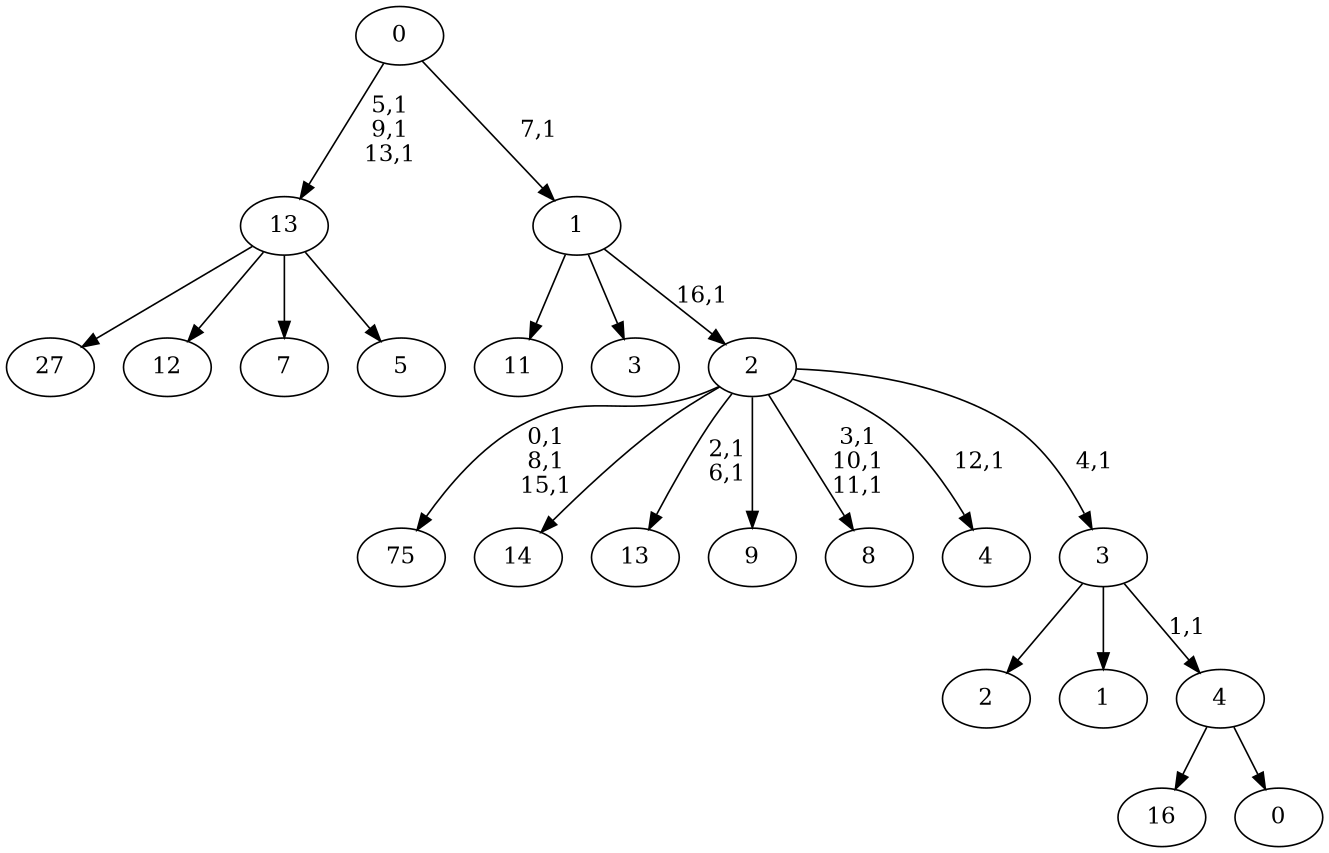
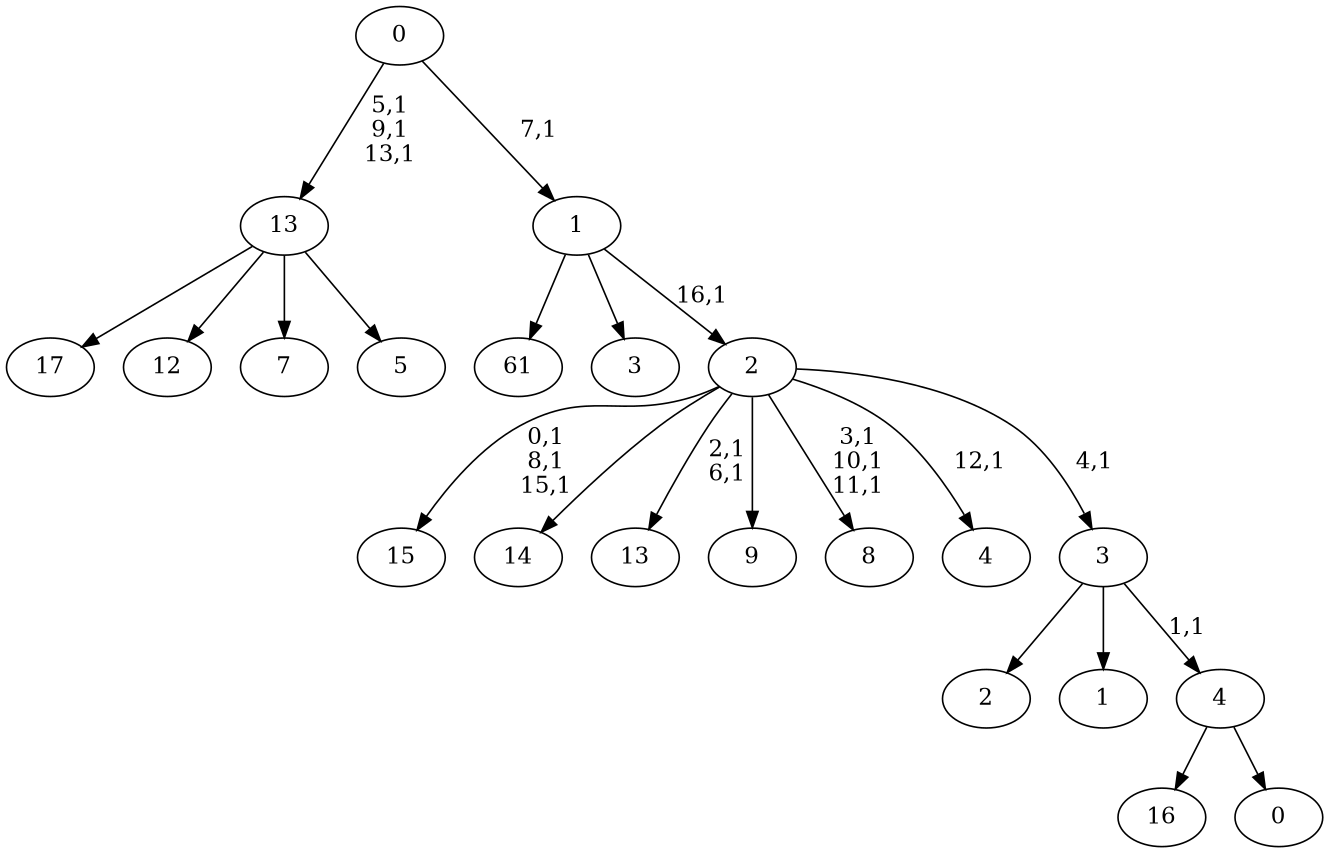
node "27": label "27" -> "17"
node "11": label "11" -> "61"
node "75": label "75" -> "15"
